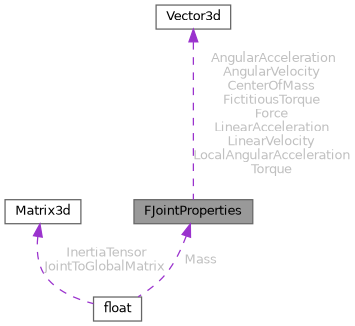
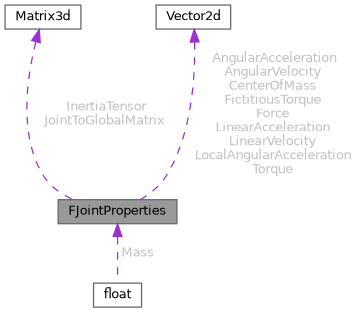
node "Vector3d": label "Vector3d" -> "Vector2d"
edge "float" -> "Matrix3d": now "FJointProperties" -> "Matrix3d"
